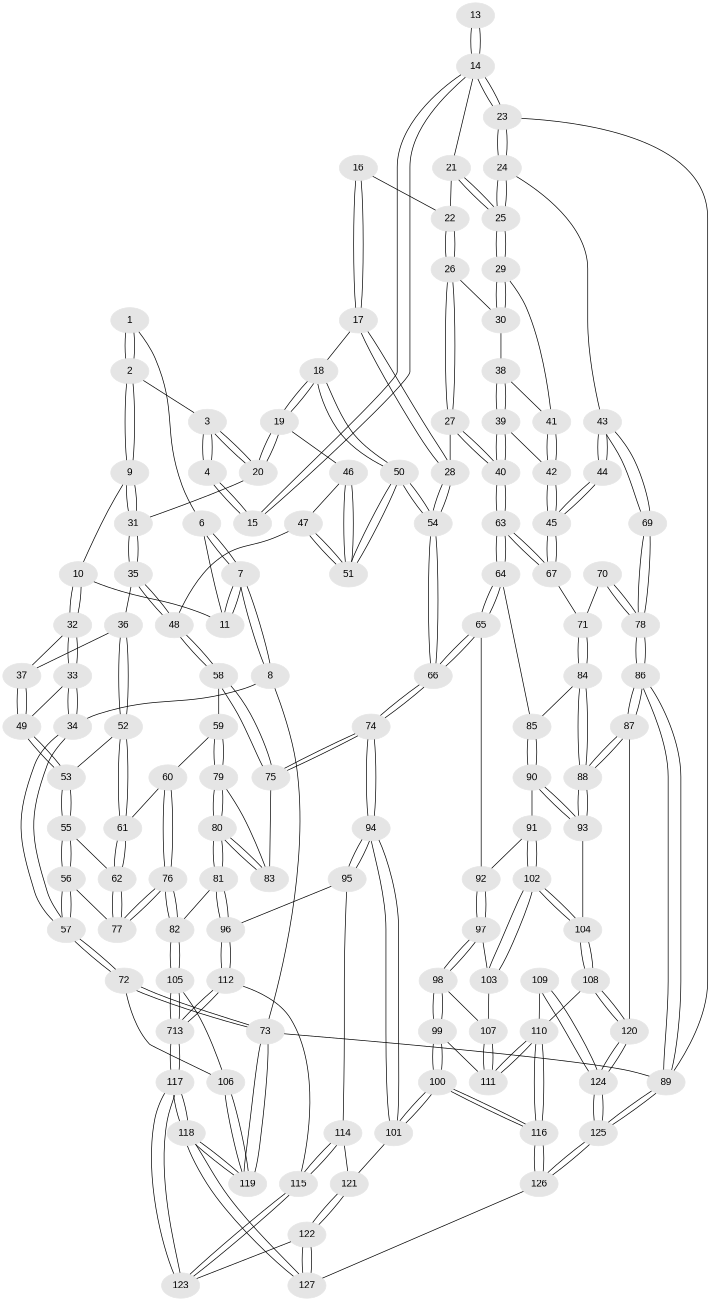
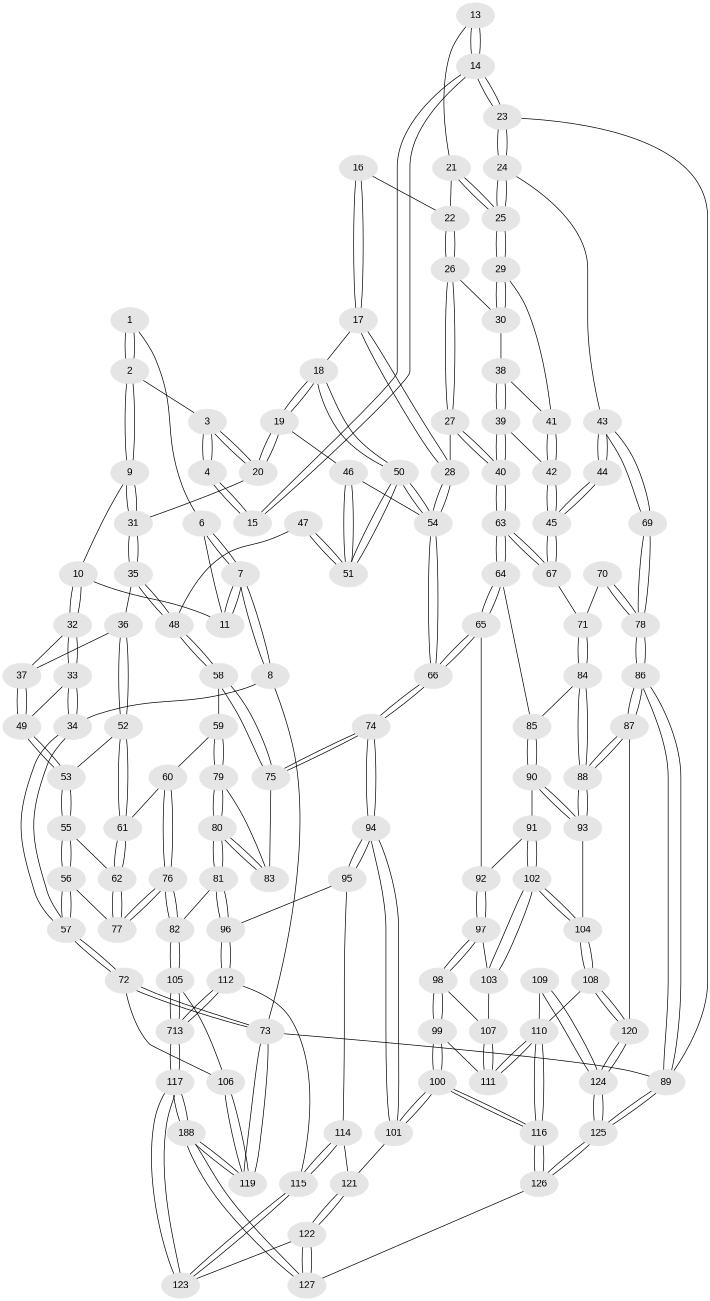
edge "14" -- "21": now "13" -- "21"
edge "46" -- "47": now "46" -- "54"
node "118": label "118" -> "188"
